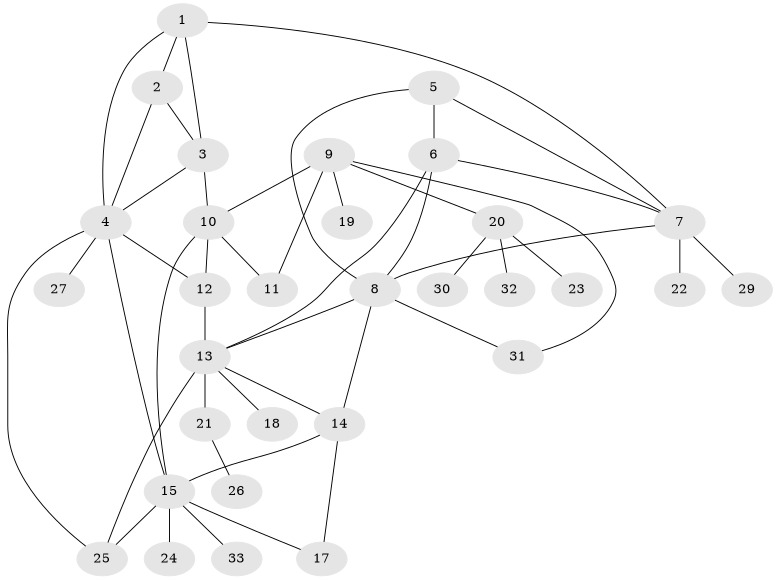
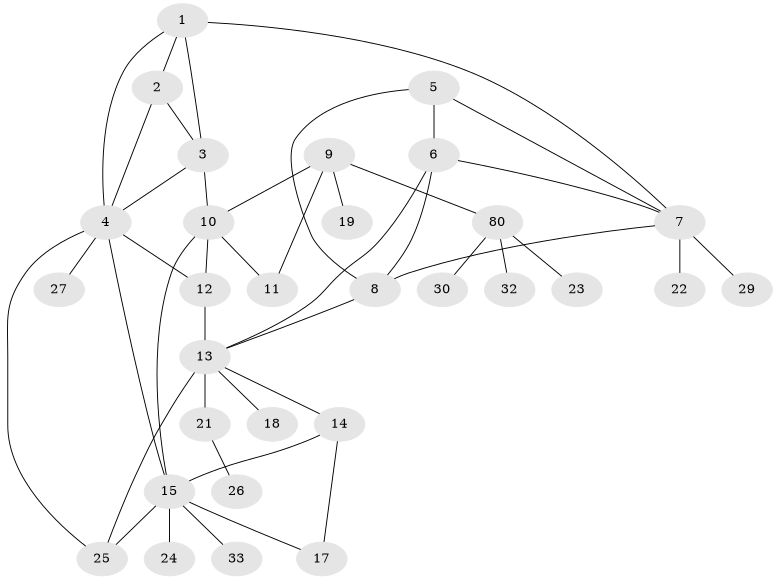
node "20": label "20" -> "80"
edge "8" -- "14": removed
node "31": removed
